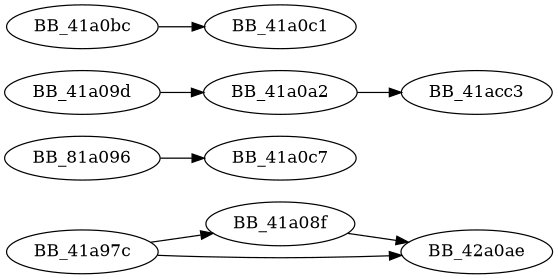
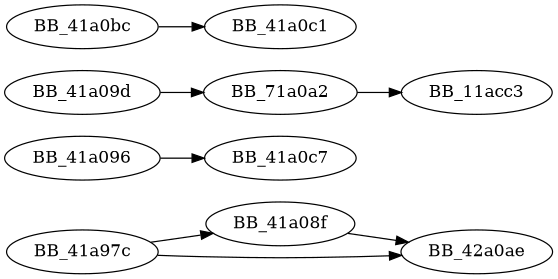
node "BB_41a0a2": label "BB_41a0a2" -> "BB_71a0a2"
node "BB_41acc3": label "BB_41acc3" -> "BB_11acc3"
node "BB_81a096": label "BB_81a096" -> "BB_41a096"
